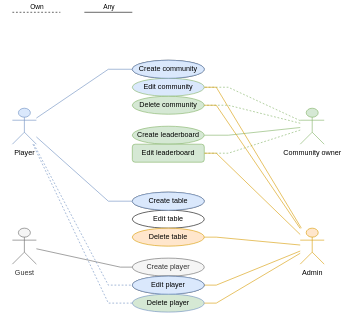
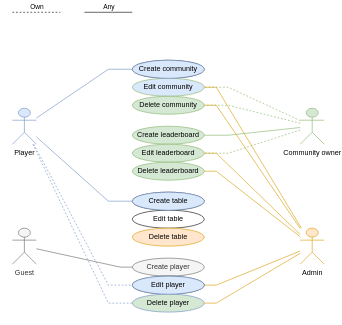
node "Edit leaderboard": shape rounded rectangle -> ellipse
node "Delete leaderboard": added
edge "Delete leaderboard" -- "Admin": added
edge "Delete table" -- "Admin": removed
